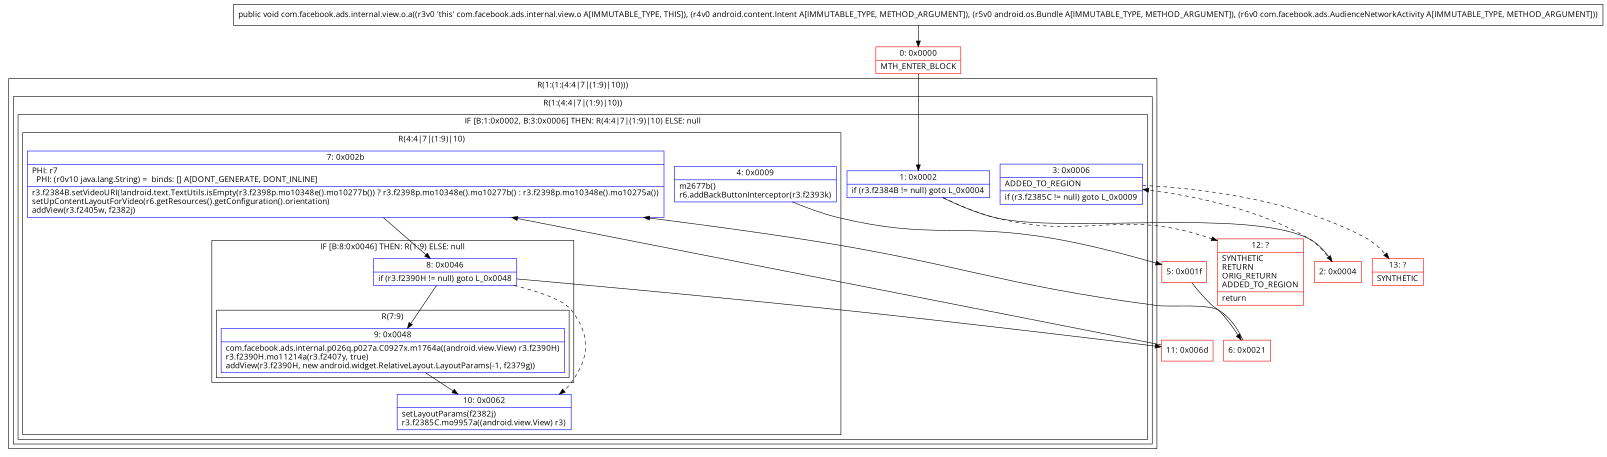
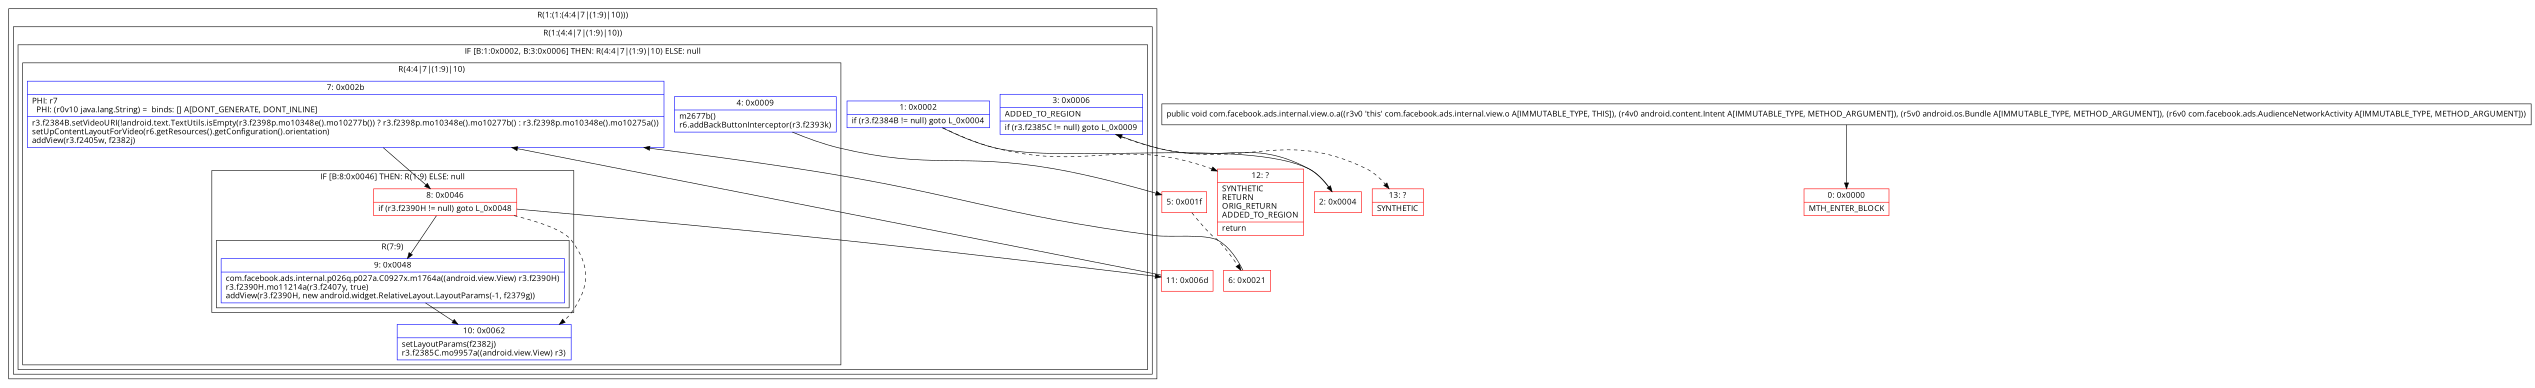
edge "0: 0x0000" -> "1: 0x0002": removed
edge "2: 0x0004" -> "3: 0x0006": style dashed -> solid
node "8: 0x0046": color blue -> red
edge "5: 0x001f" -> "6: 0x0021": style solid -> dashed
